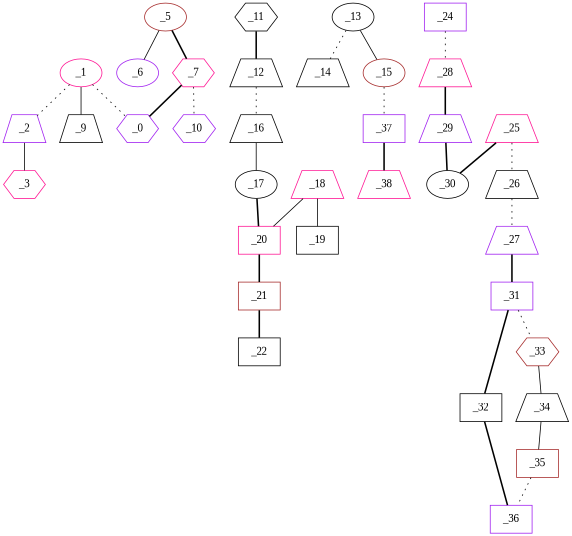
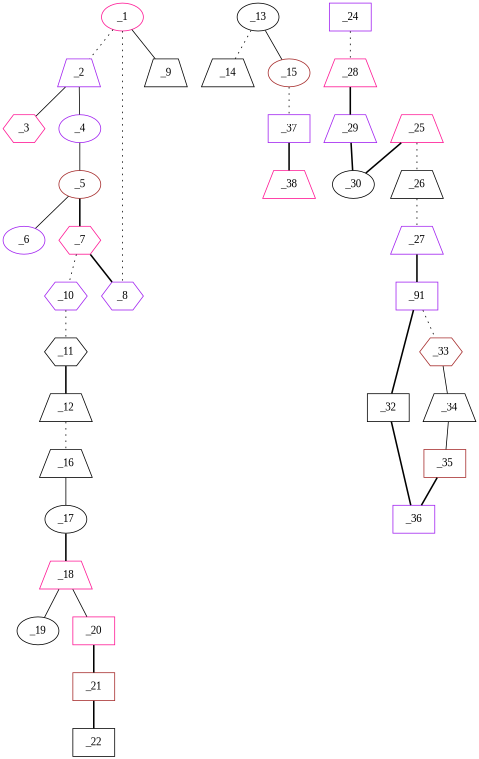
node "_4": added
node "_0": label "_0" -> "_8"
edge "_17" -- "_20": now "_17" -- "_18"
node "_19": shape box -> ellipse
node "_31": label "_31" -> "_91"
edge "_10" -- "_11": added
edge "_35" -- "_36": style dotted -> bold
